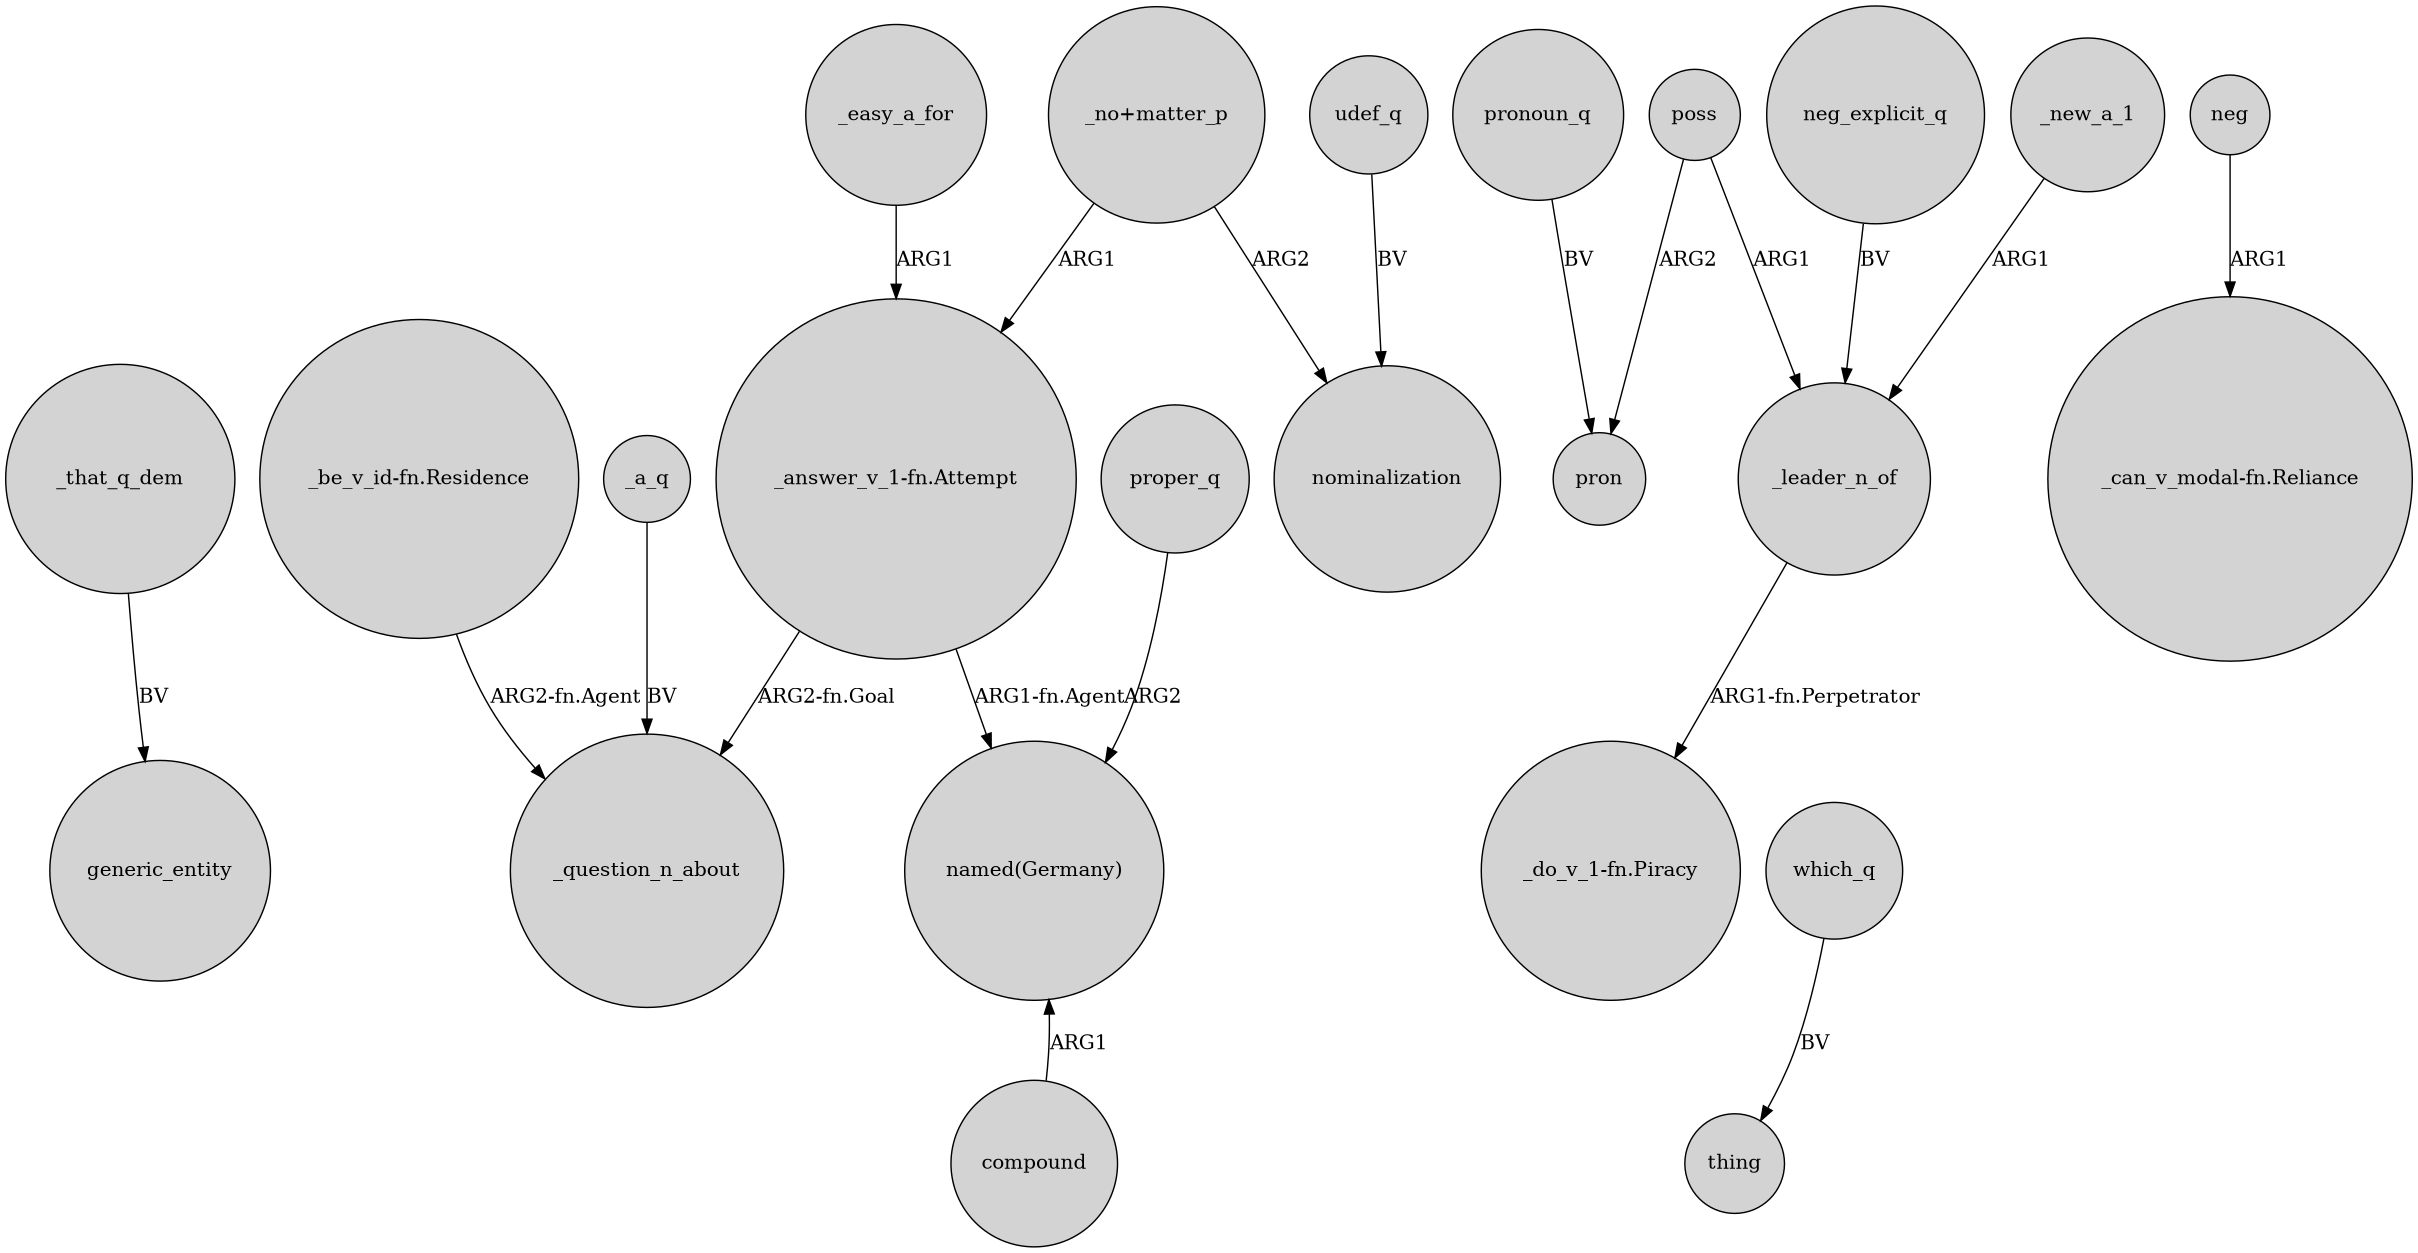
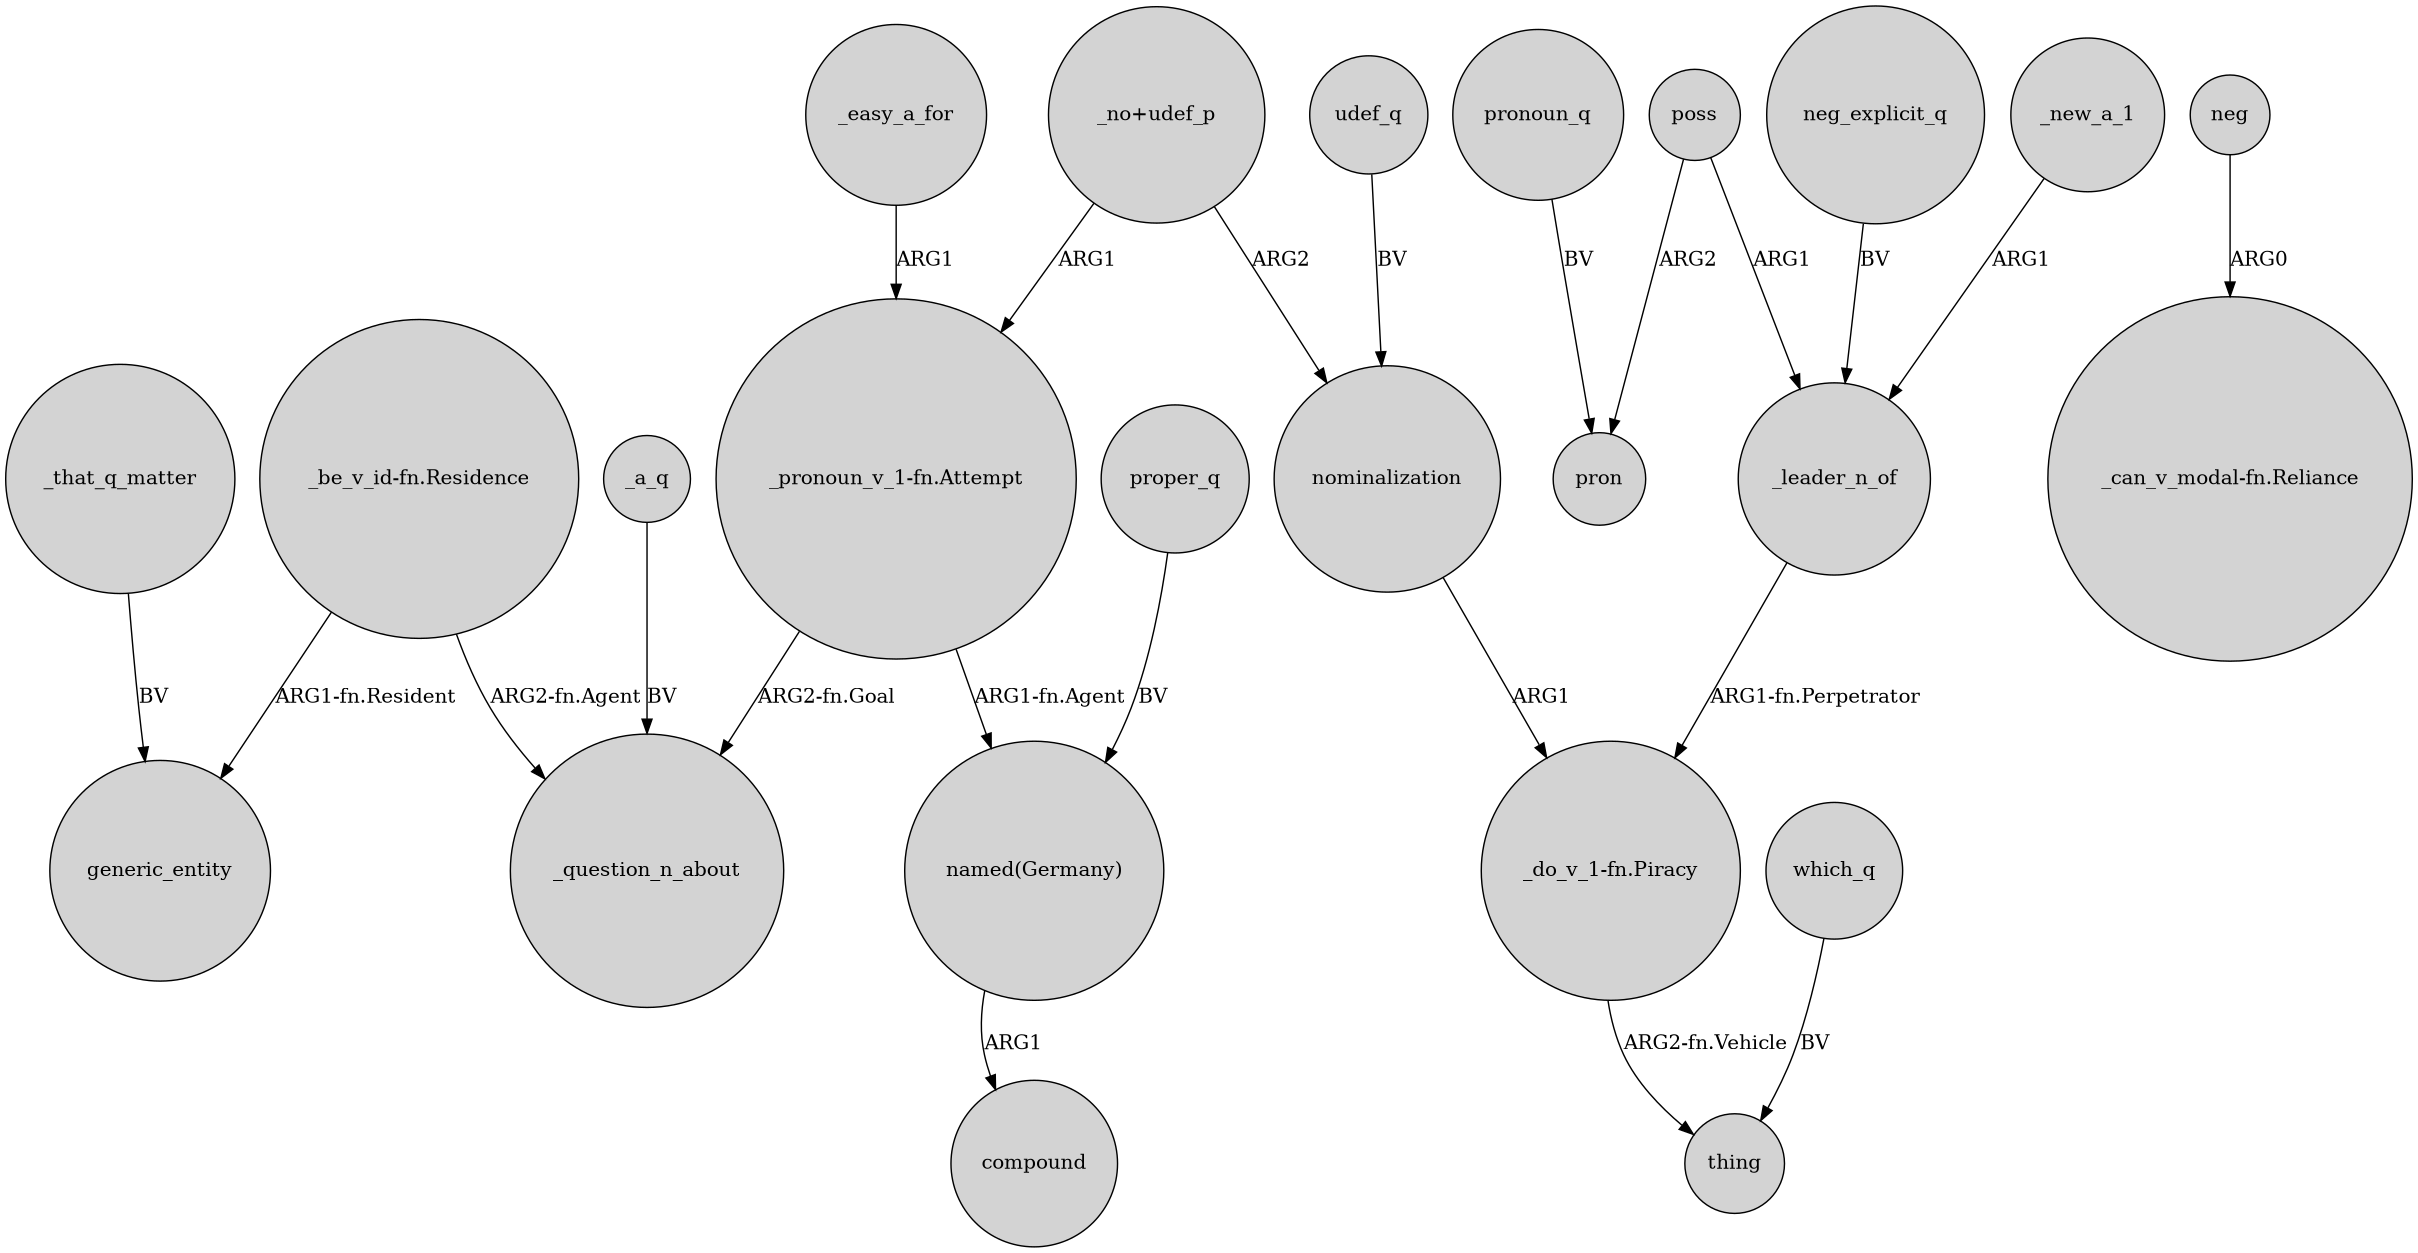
node "_no+matter_p": label "_no+matter_p" -> "_no+udef_p"
edge "neg" -> "_can_v_modal-fn.Reliance": label "ARG1" -> "ARG0"
node "_that_q_dem": label "_that_q_dem" -> "_that_q_matter"
node "_answer_v_1-fn.Attempt": label "_answer_v_1-fn.Attempt" -> "_pronoun_v_1-fn.Attempt"
edge "nominalization" -> "_do_v_1-fn.Piracy": added, label "ARG1"
edge "_be_v_id-fn.Residence" -> "generic_entity": added, label "ARG1-fn.Resident"
edge "proper_q" -> "named(Germany)": label "ARG2" -> "BV"
edge "compound" -> "named(Germany)": reversed
edge "_do_v_1-fn.Piracy" -> "thing": added, label "ARG2-fn.Vehicle"
